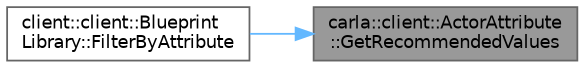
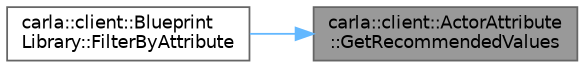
node "client::client::Blueprint Library::FilterByAttribute": label "client::client::Blueprint Library::FilterByAttribute" -> "carla::client::Blueprint Library::FilterByAttribute"
